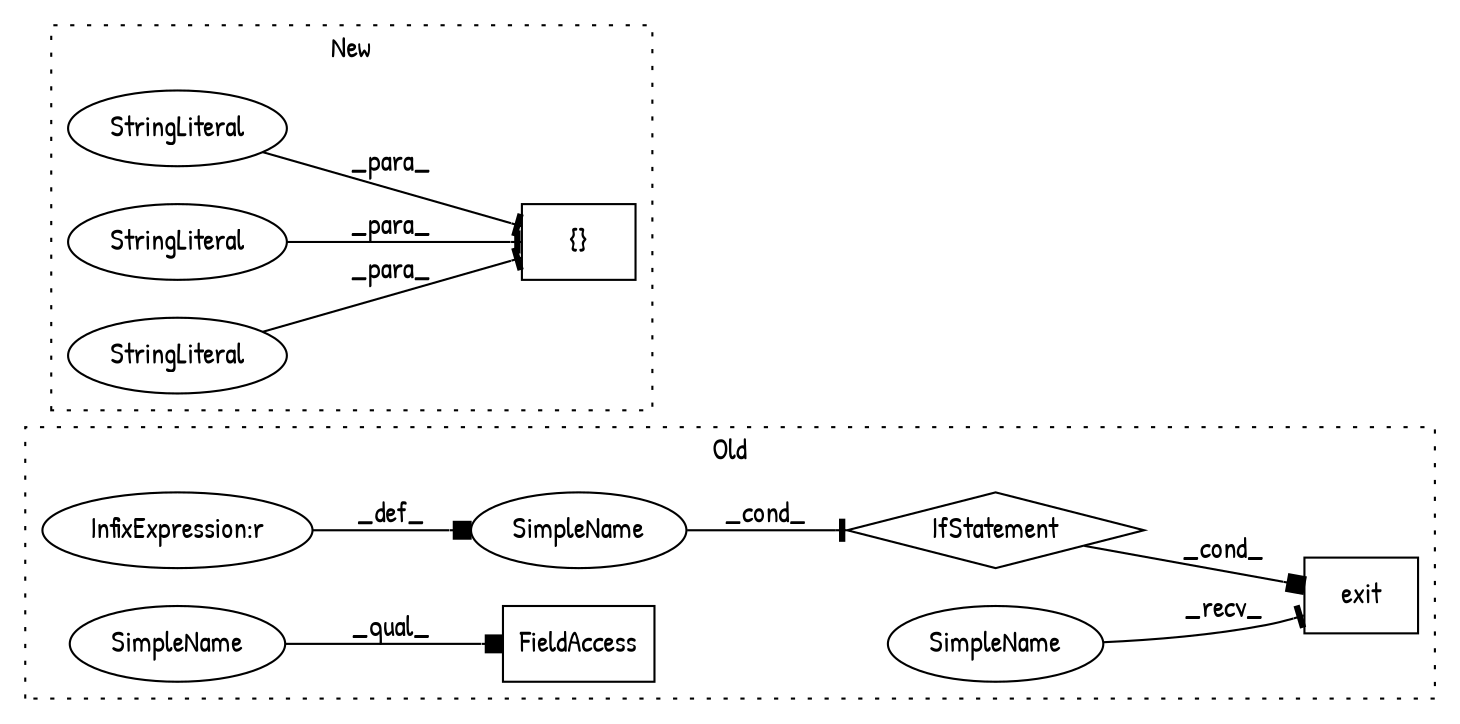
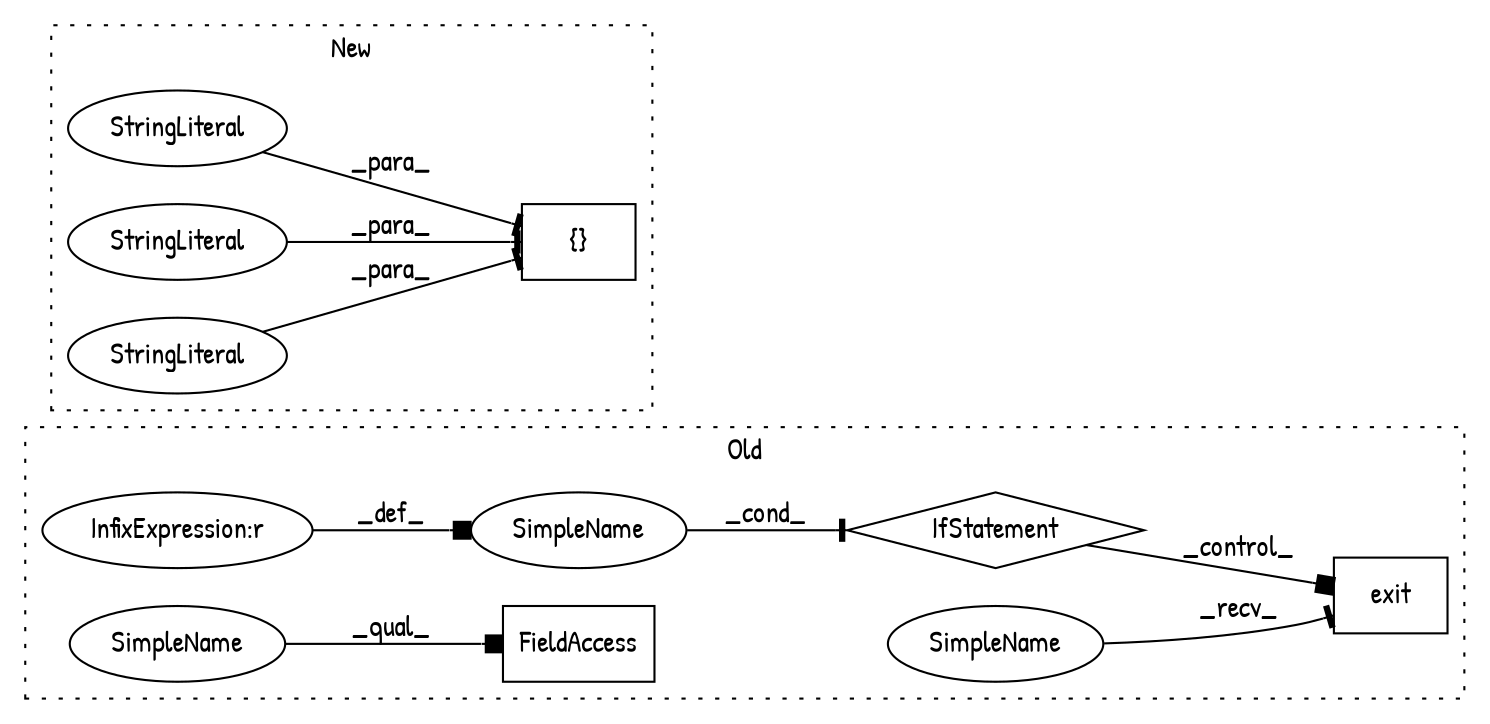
edge "IfStatement" -> "exit": label "_cond_" -> "_control_"
